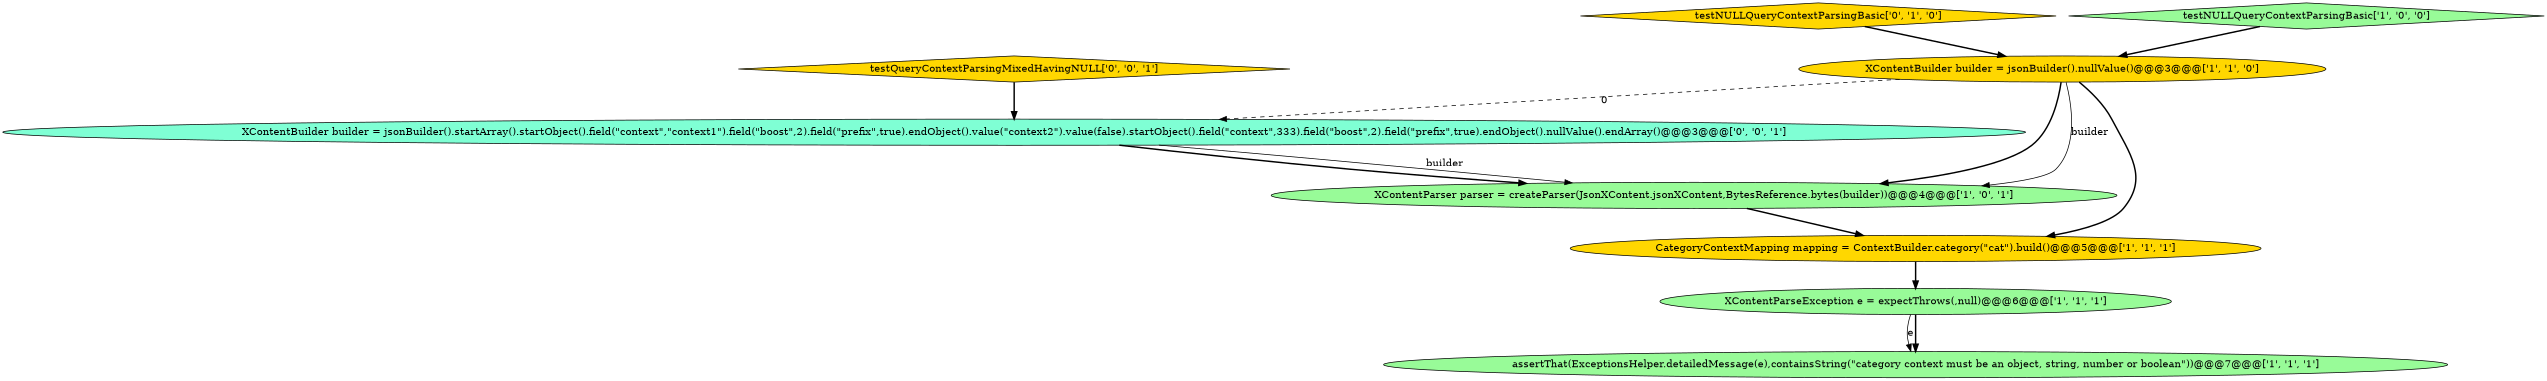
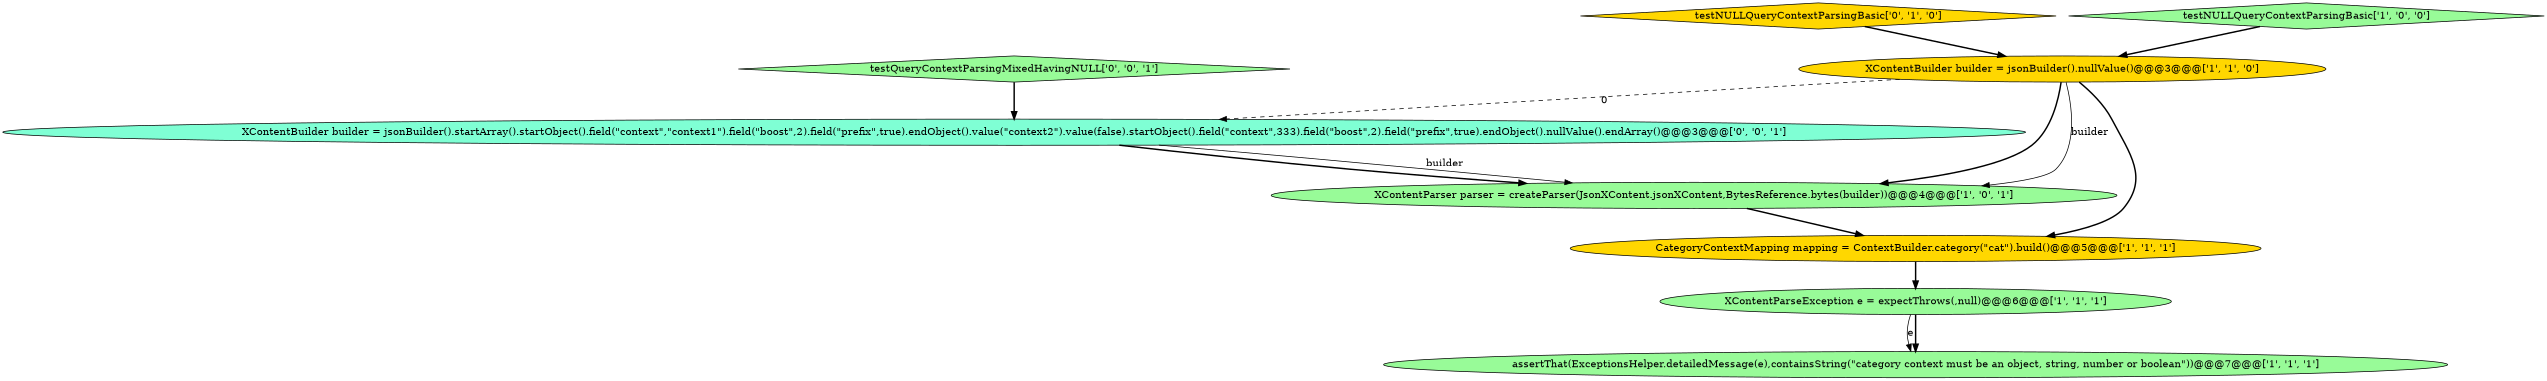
node "testQueryContextParsingMixedHavingNULL['0', '0', '1']": fillcolor gold -> palegreen
